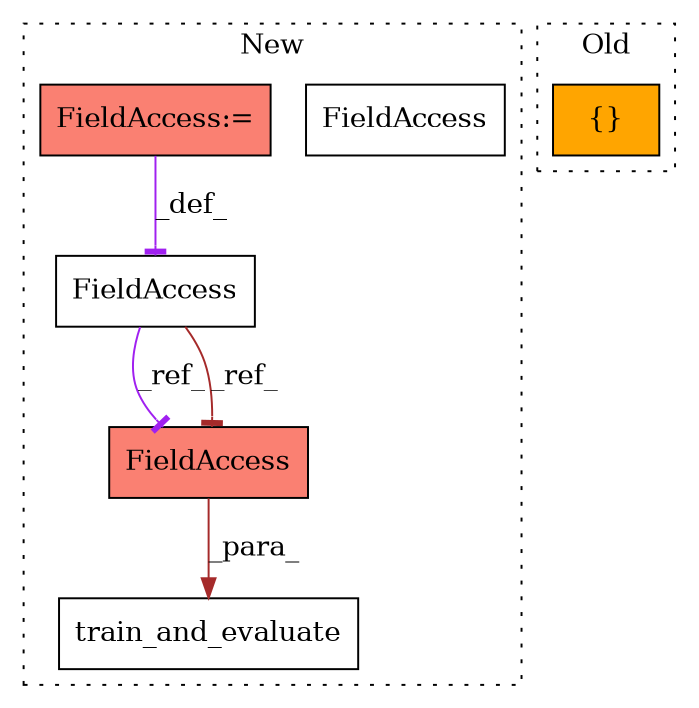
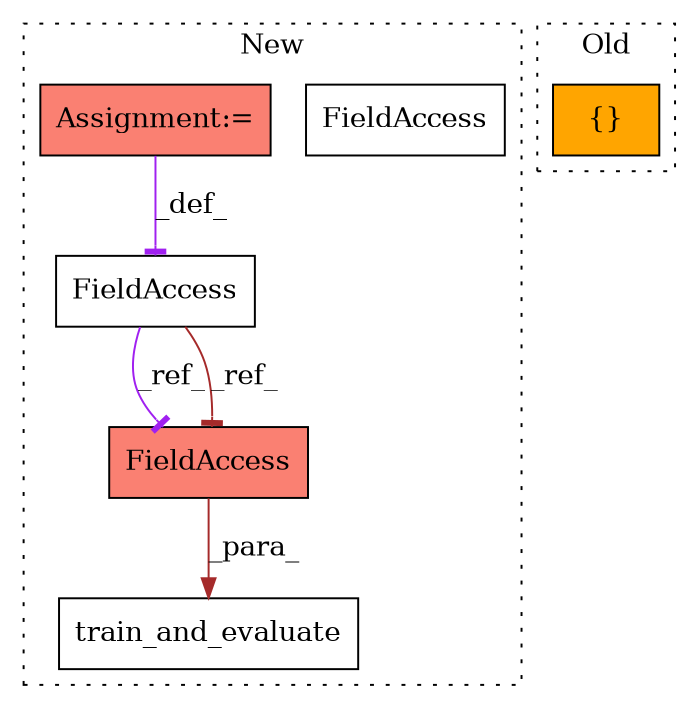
node "FieldAccess:=": label "FieldAccess:=" -> "Assignment:="
